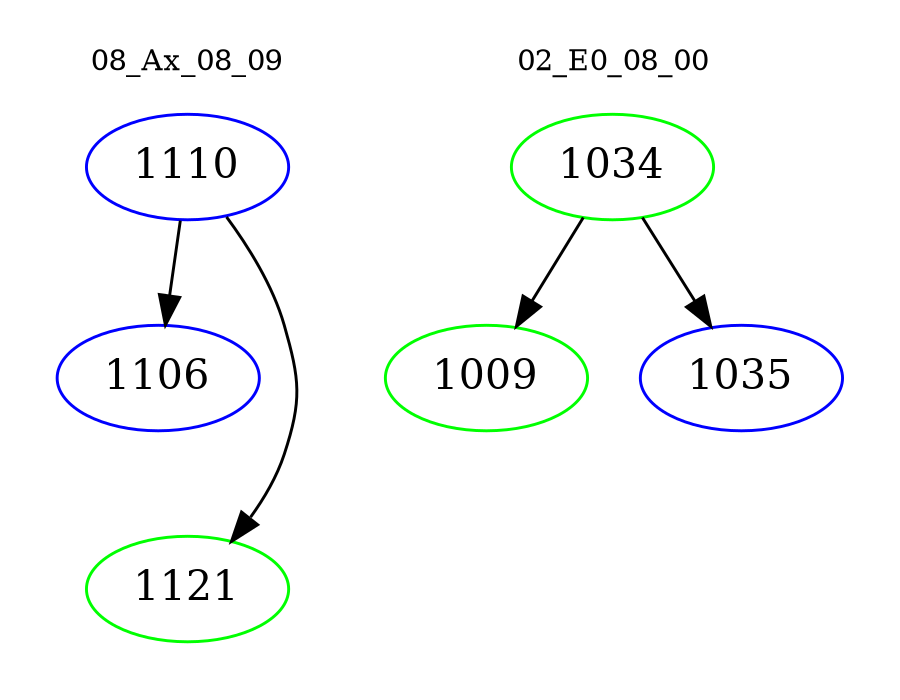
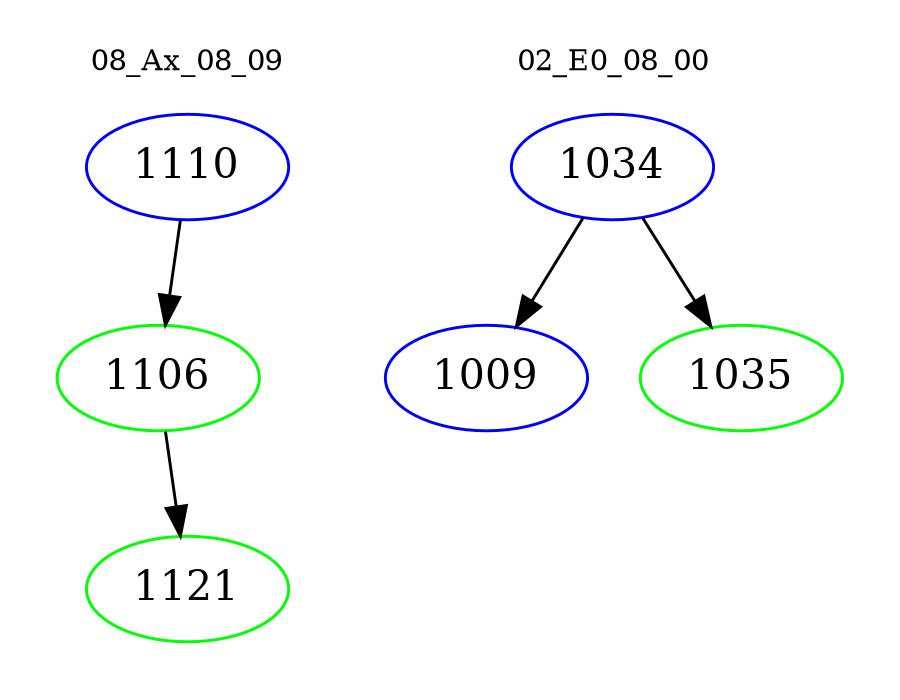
node "1034": color green -> blue
edge "1110" -> "1121": now "1106" -> "1121"
node "1106": color blue -> green
node "1009": color green -> blue
node "1035": color blue -> green
